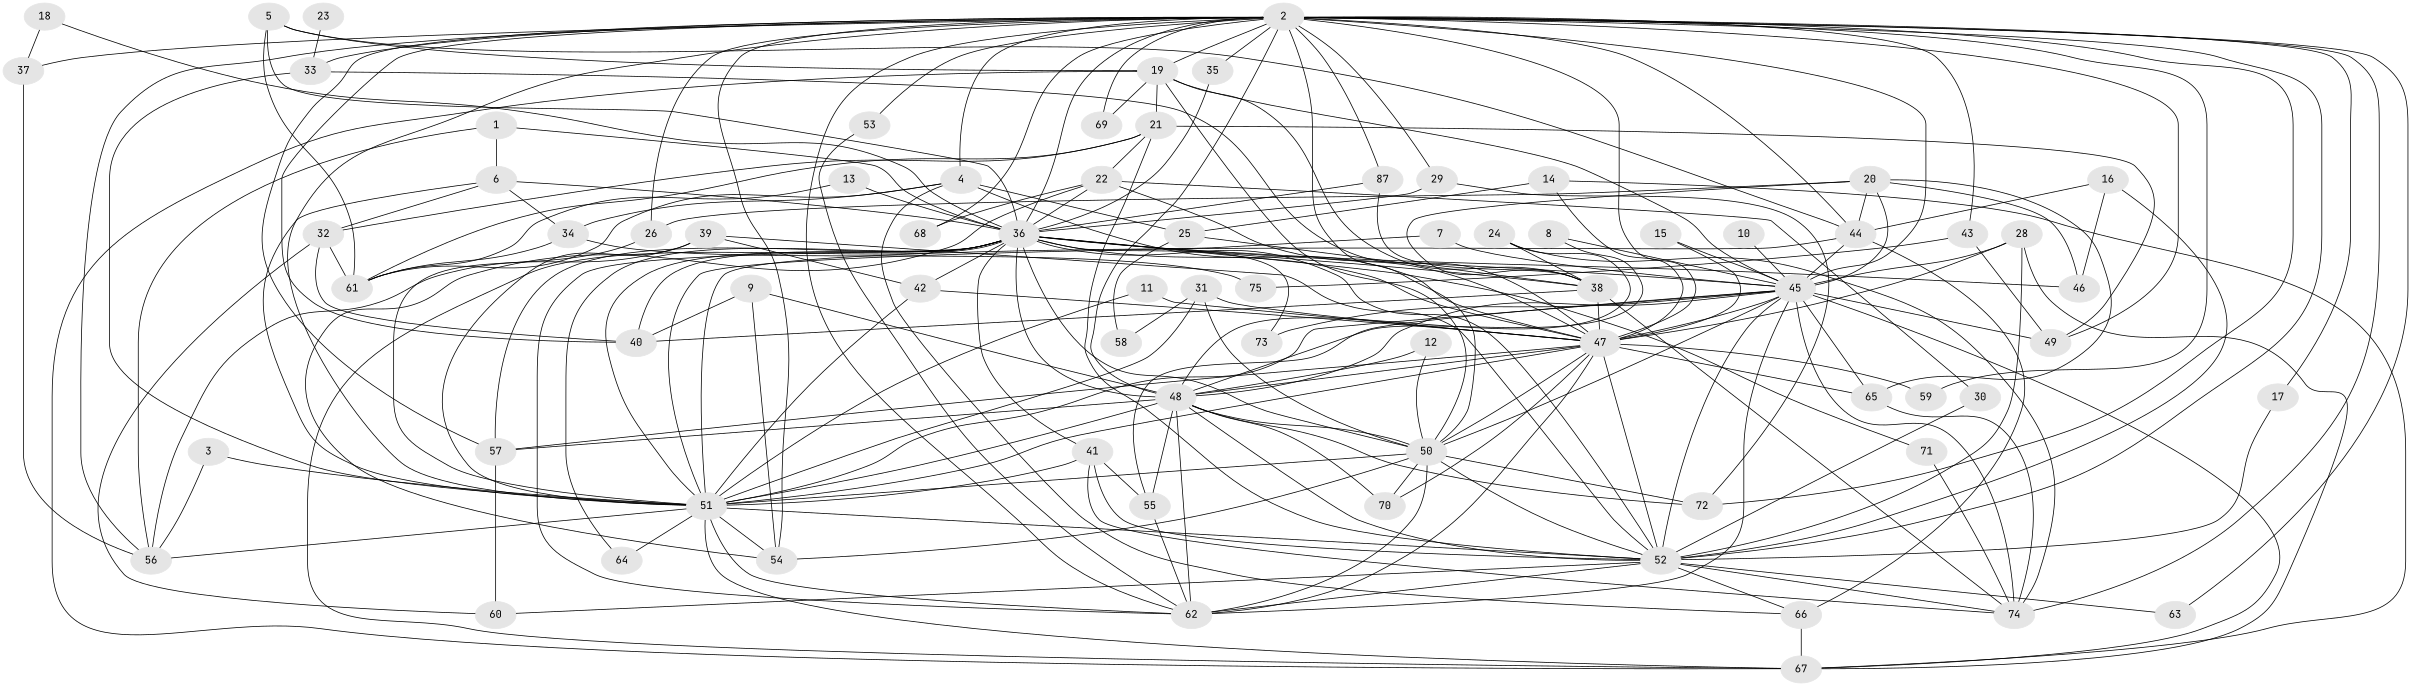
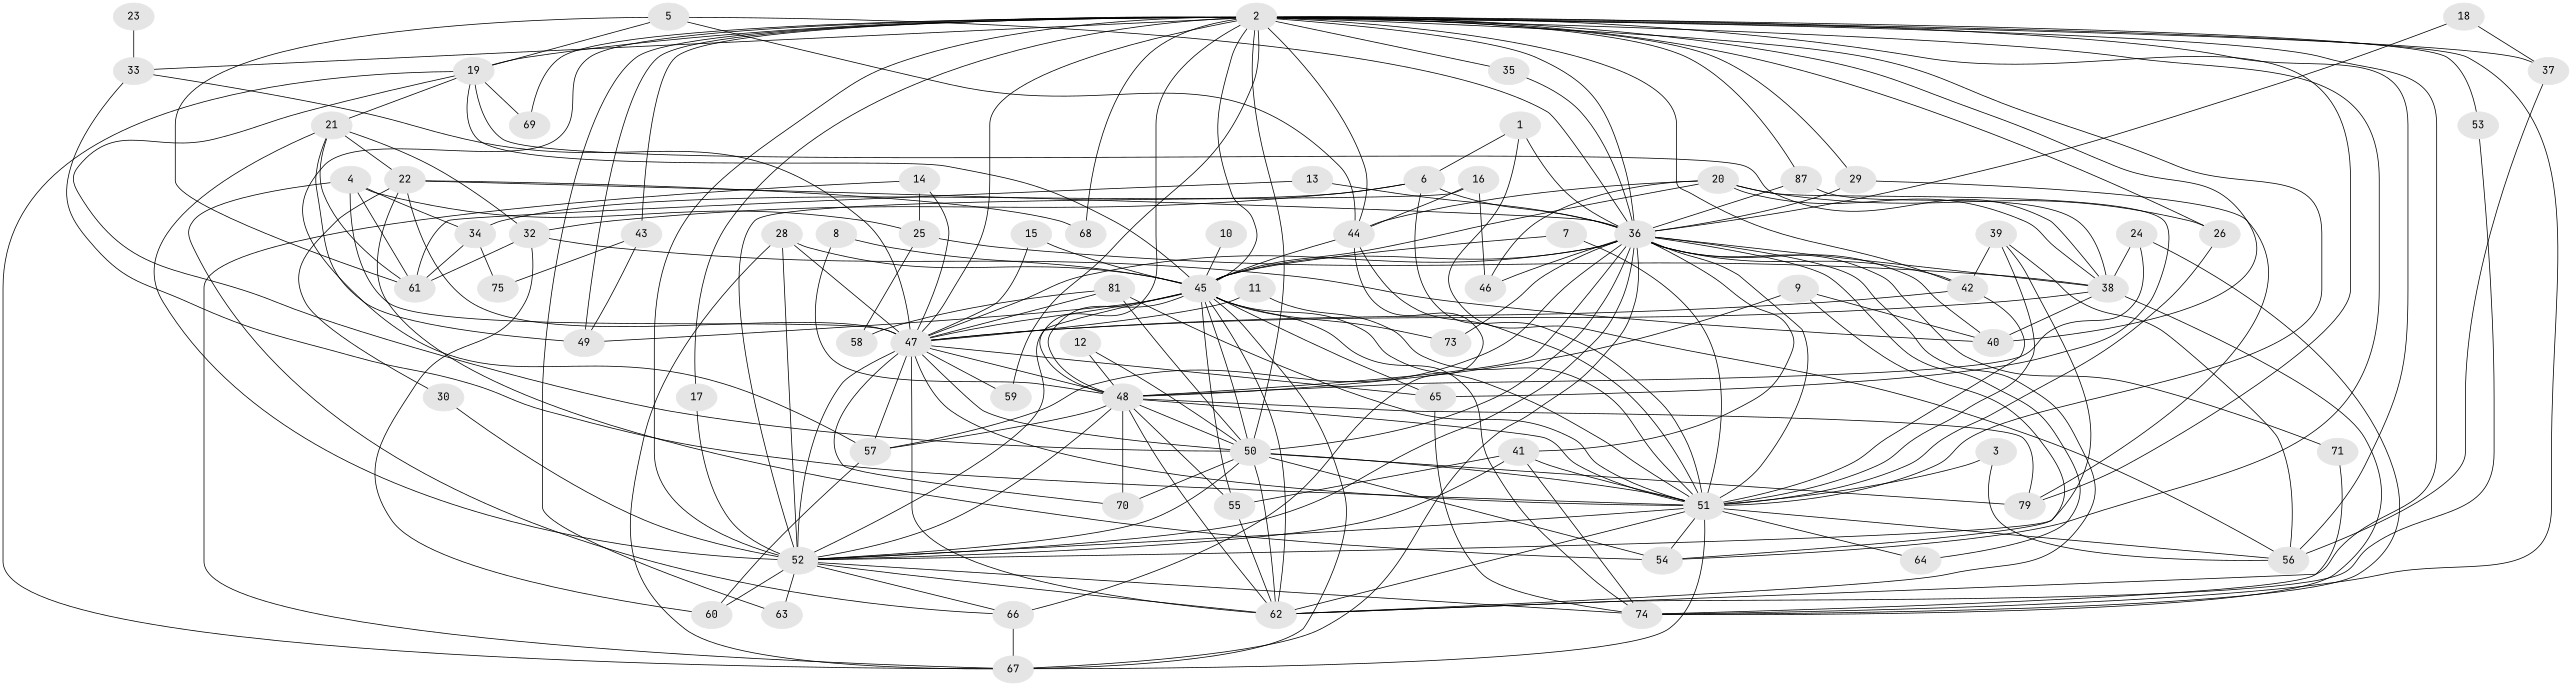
edge "2" -- "4": now "2" -- "42"
node "31": label "31" -> "81"
node "72": label "72" -> "79"
